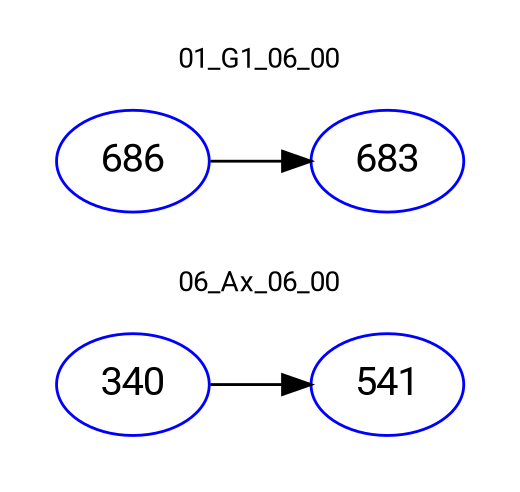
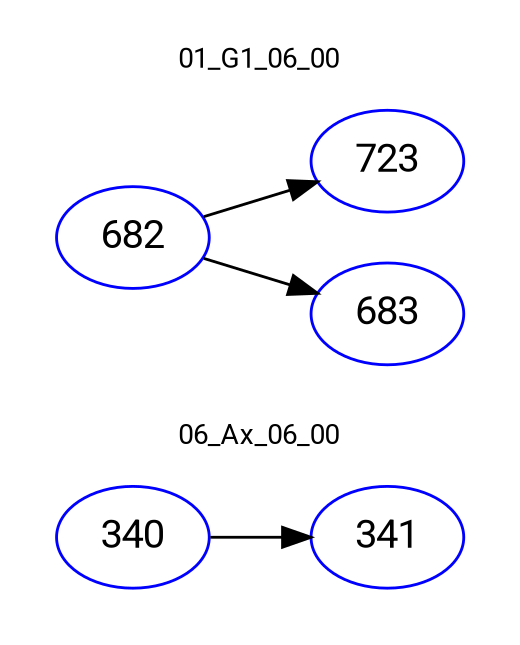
node "686": label "686" -> "682"
node "723": added
node "541": label "541" -> "341"
